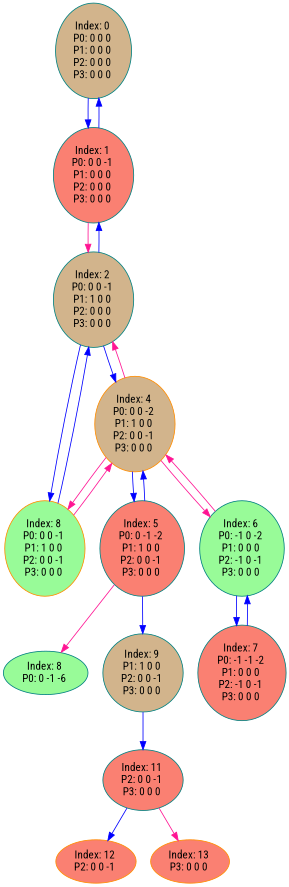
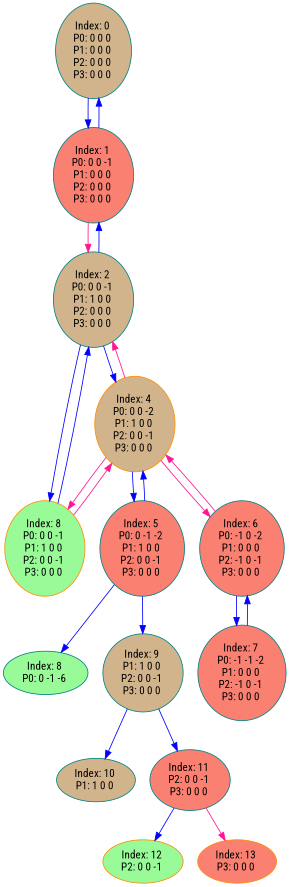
node "Index: 6 P0: -1 0 -2 P1: 0 0 0 P2: -1 0 -1 P3: 0 0 0": fillcolor palegreen -> salmon
edge "Index: 5 P0: 0 -1 -2 P1: 1 0 0 P2: 0 0 -1 P3: 0 0 0" -> "Index: 8 P0: 0 -1 -6": color deeppink -> blue
node "Index: 10 P1: 1 0 0": added
node "Index: 12 P2: 0 0 -1": fillcolor salmon -> palegreen
